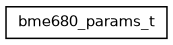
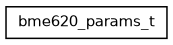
node "bme680_params_t": label "bme680_params_t" -> "bme620_params_t"
